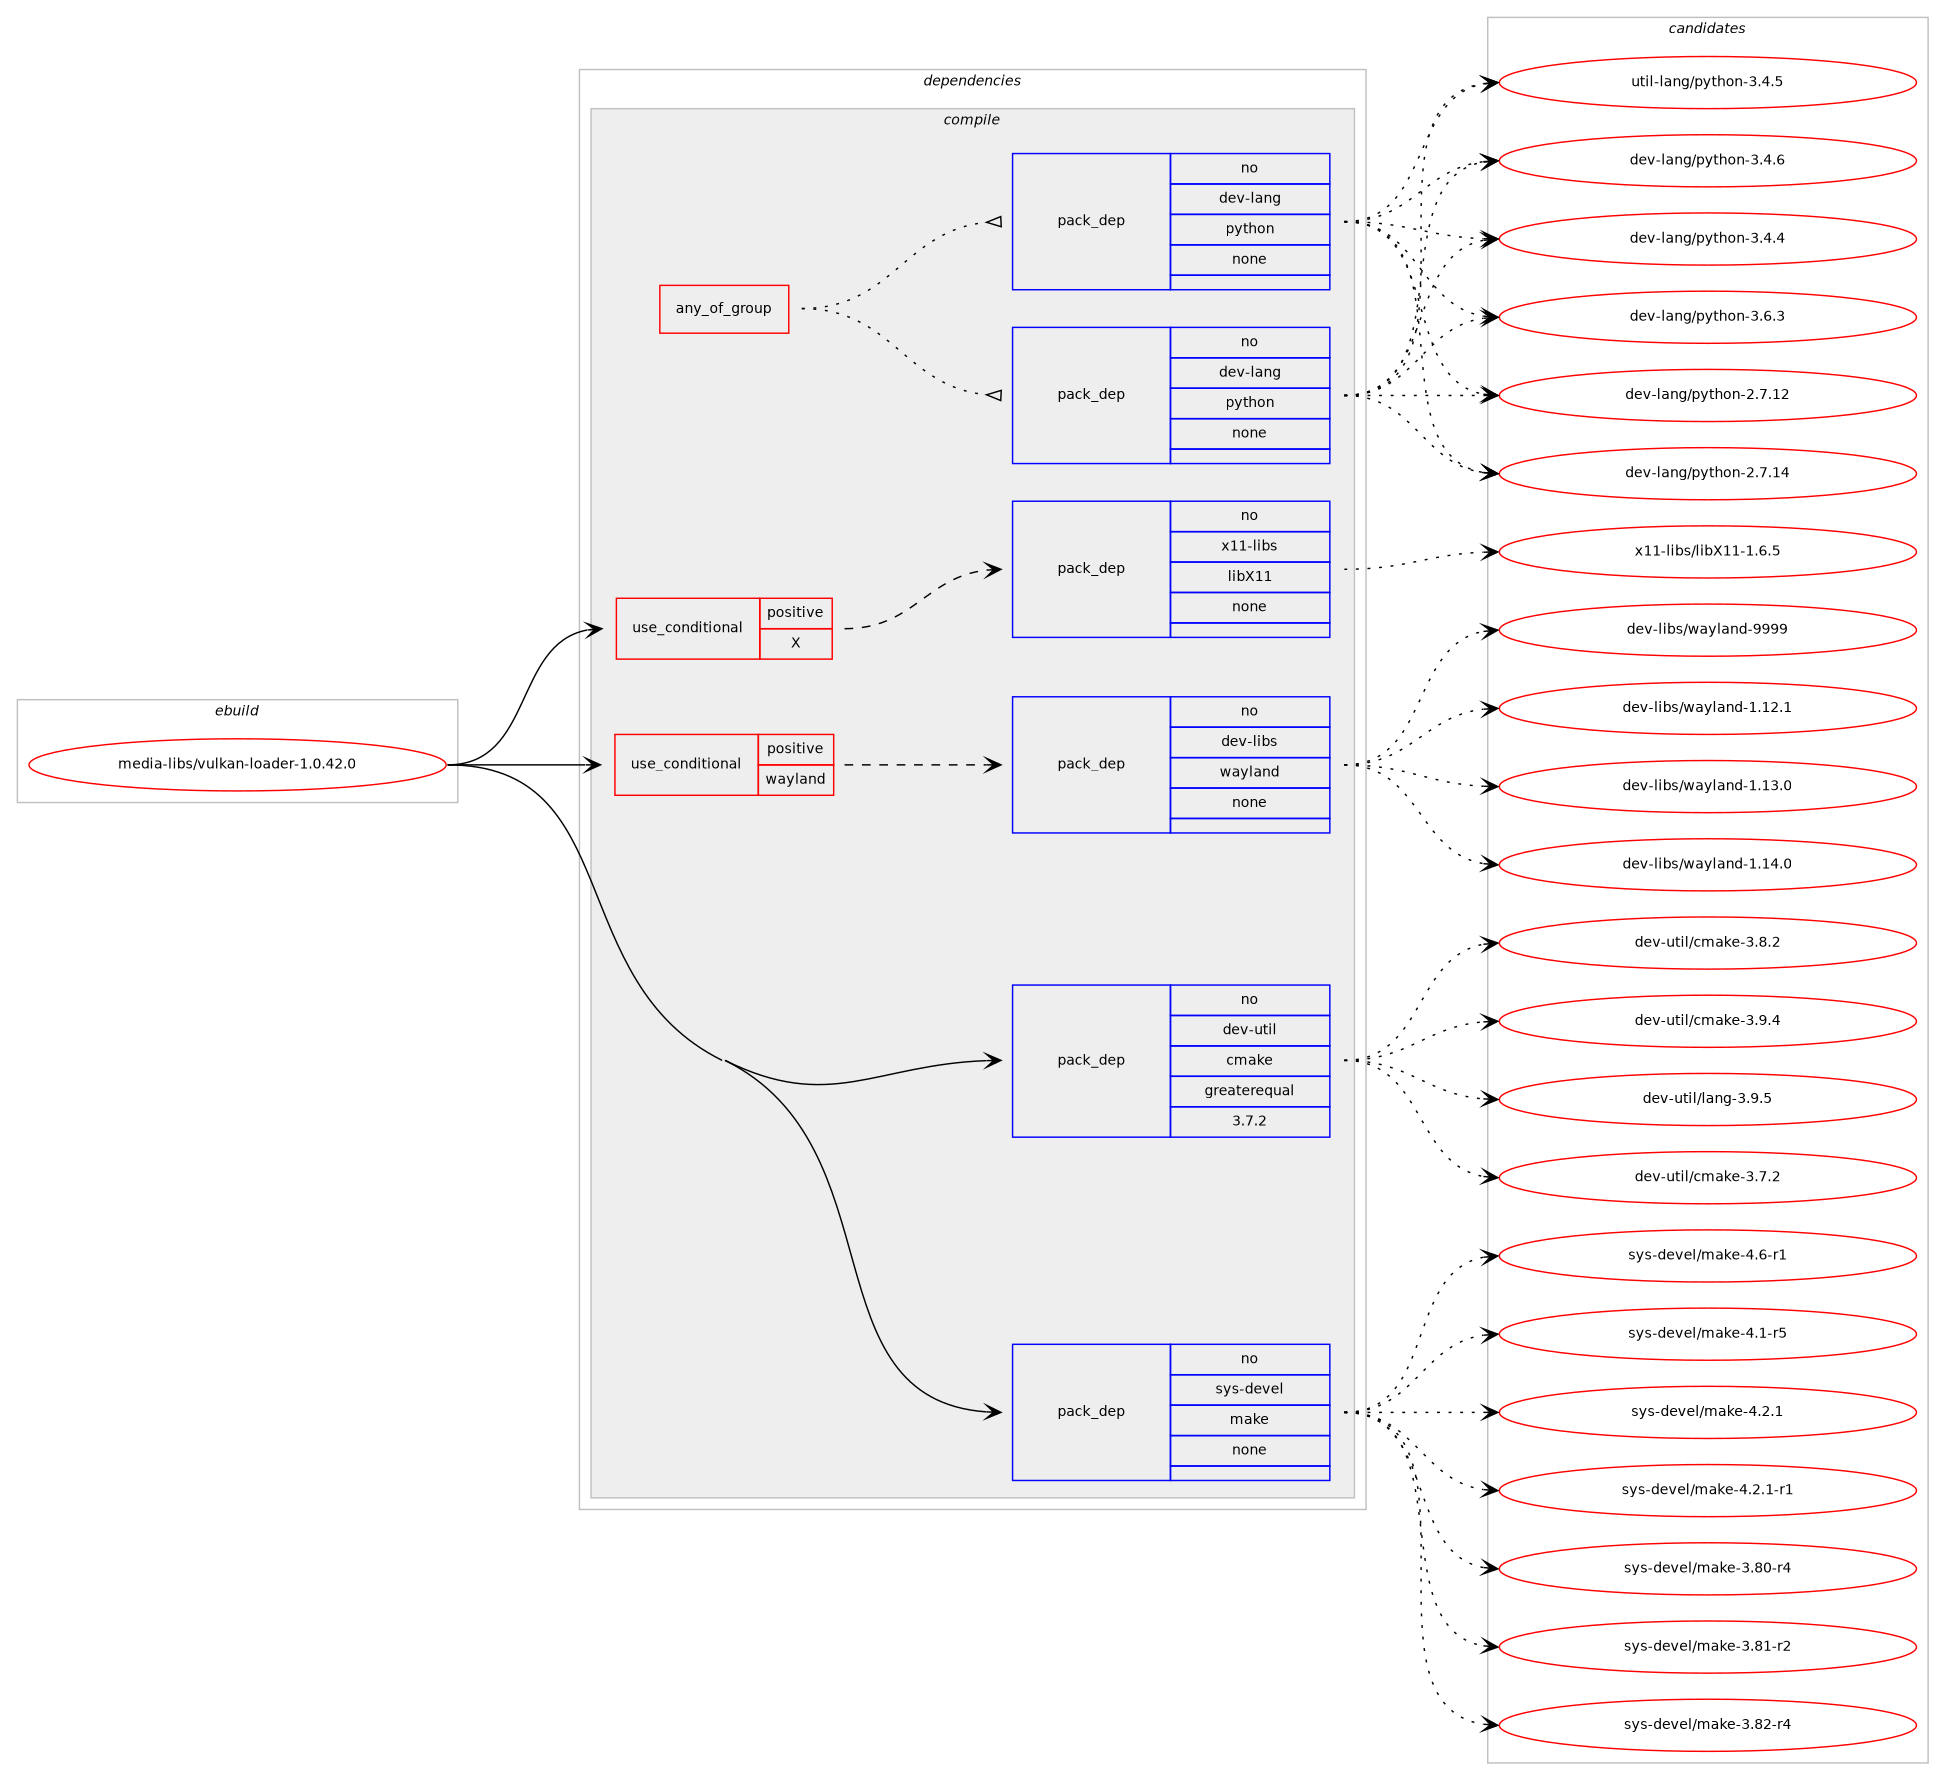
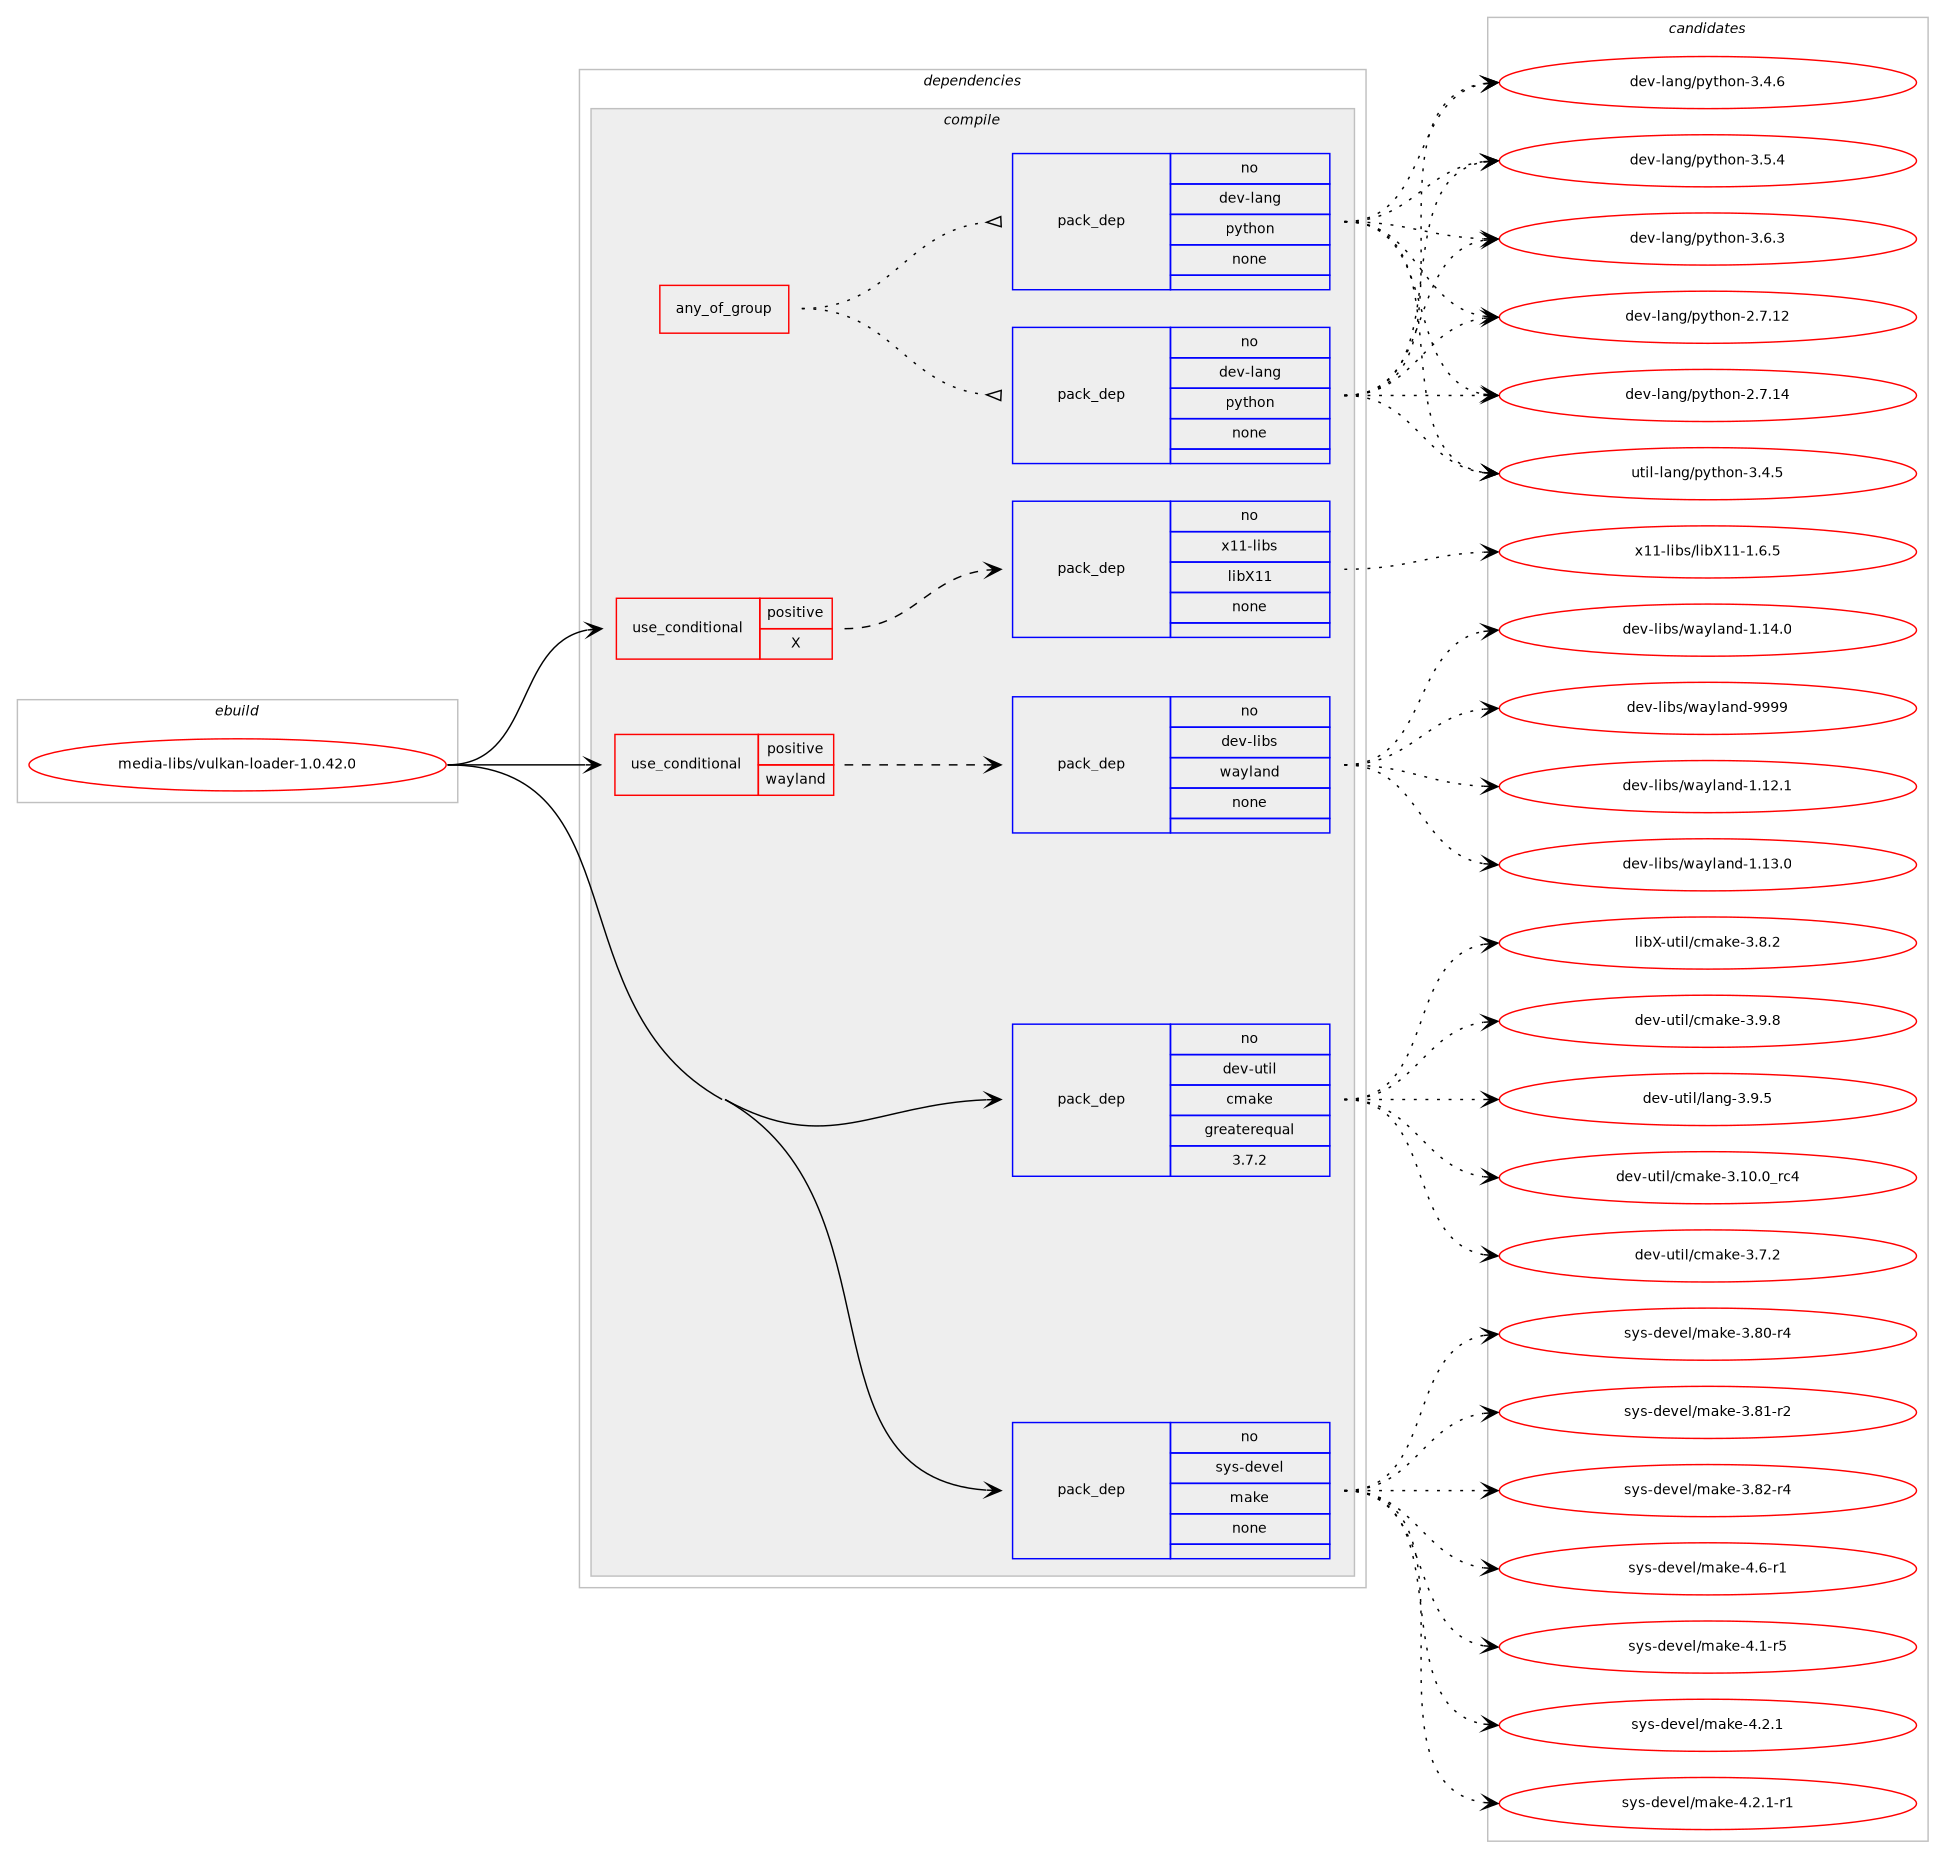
node "dev-lang/python-3.4.4": label "dev-lang/python-3.4.4" -> "dev-lang/python-3.5.4"
node "dev-util/cmake-3.8.2": label "dev-util/cmake-3.8.2" -> "libX-util/cmake-3.8.2"
node "dev-util/cmake-3.9.4": label "dev-util/cmake-3.9.4" -> "dev-util/cmake-3.9.8"
node "dev-util/cmake-3.10.0_rc4": added
